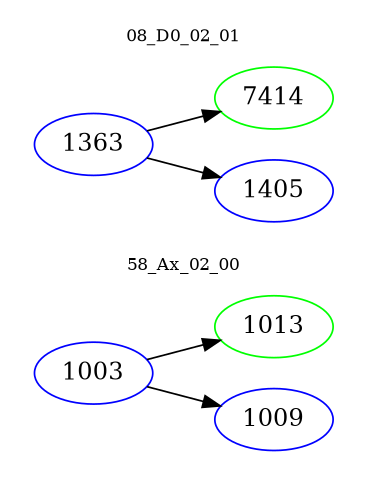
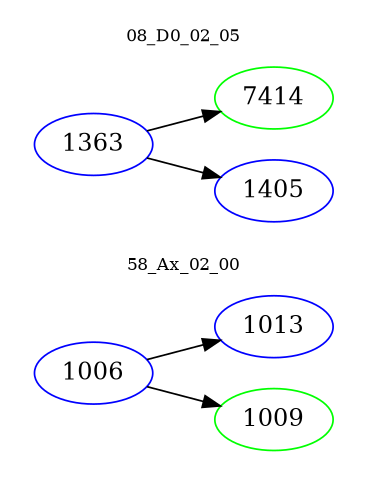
cluster "08_D0_02_01": label "08_D0_02_01" -> "08_D0_02_05"
node "1013": color green -> blue
node "1003": label "1003" -> "1006"
node "1009": color blue -> green
